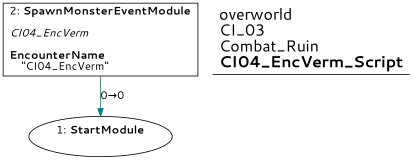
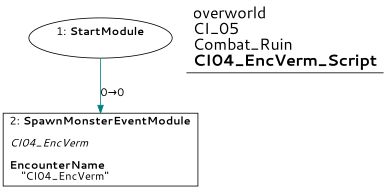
node "overworld": text "CI_03" -> "CI_05"
edge "2:" -> "1:": reversed
